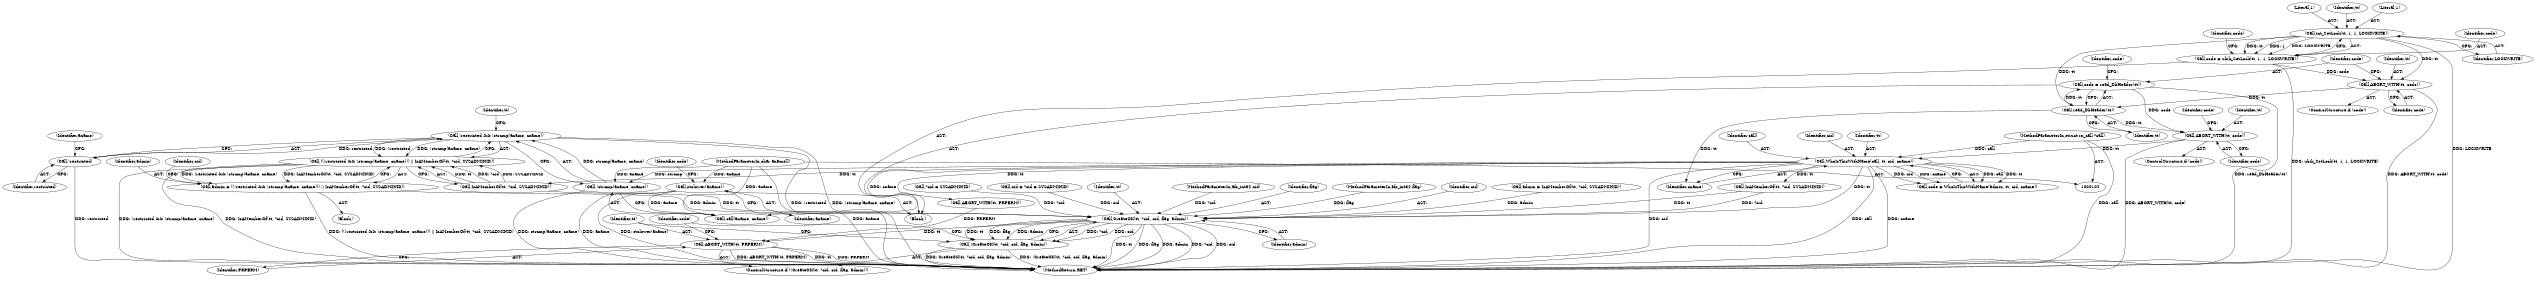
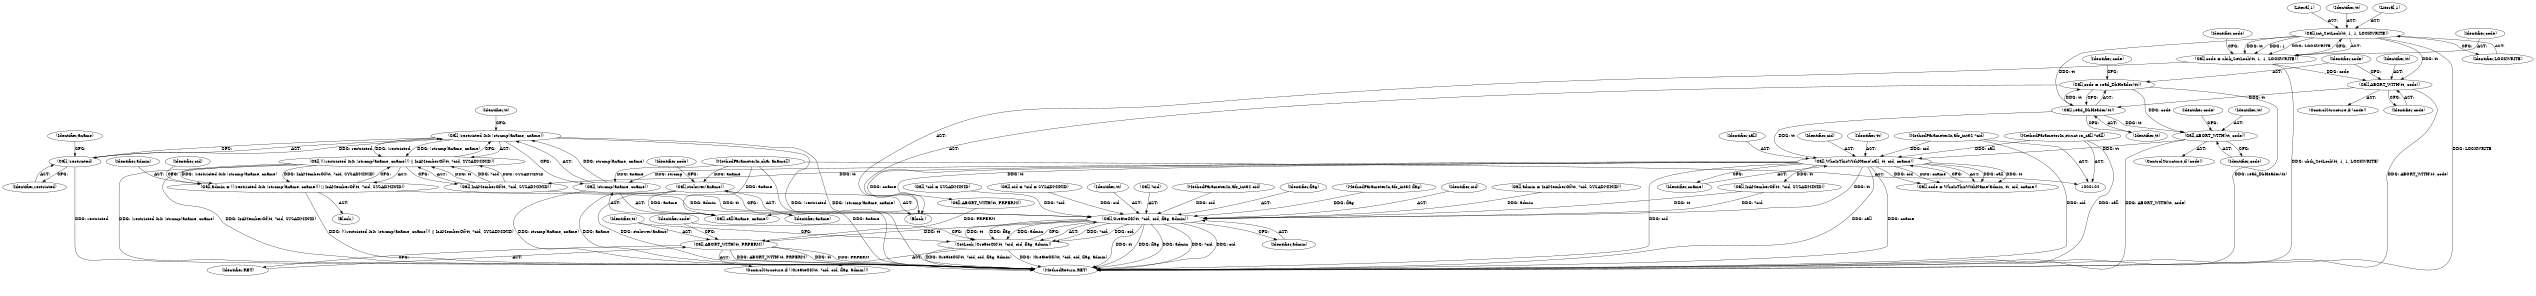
edge "(Call,read_DbHeader(tt))" -> "(Identifier,cname)": now "(Call,read_DbHeader(tt))" -> "(Call,WhoIsThisWithName(call, tt, cid, cname))"
node "(MethodParameterIn,afs_int32 *cid)": added
node "(Call,*cid)": added
edge "(Call,!strcmp(aname, cname))" -> "(Call,call(aname, cname))": label "CFG: " -> "AST: "
edge "(MethodParameterIn,afs_int32 oid)" -> "(Call,CreateOK(tt, *cid, oid, flag, admin))": label "DDG: *cid" -> "DDG: oid"
node "(Call,!CreateOK(tt, *cid, oid, flag, admin))": label "(Call,!CreateOK(tt, *cid, oid, flag, admin))" -> "(SetLock,!CreateOK(tt, *cid, oid, flag, admin))"
node "(Identifier,PRPERM)": label "(Identifier,PRPERM)" -> "(Identifier,RET)"
